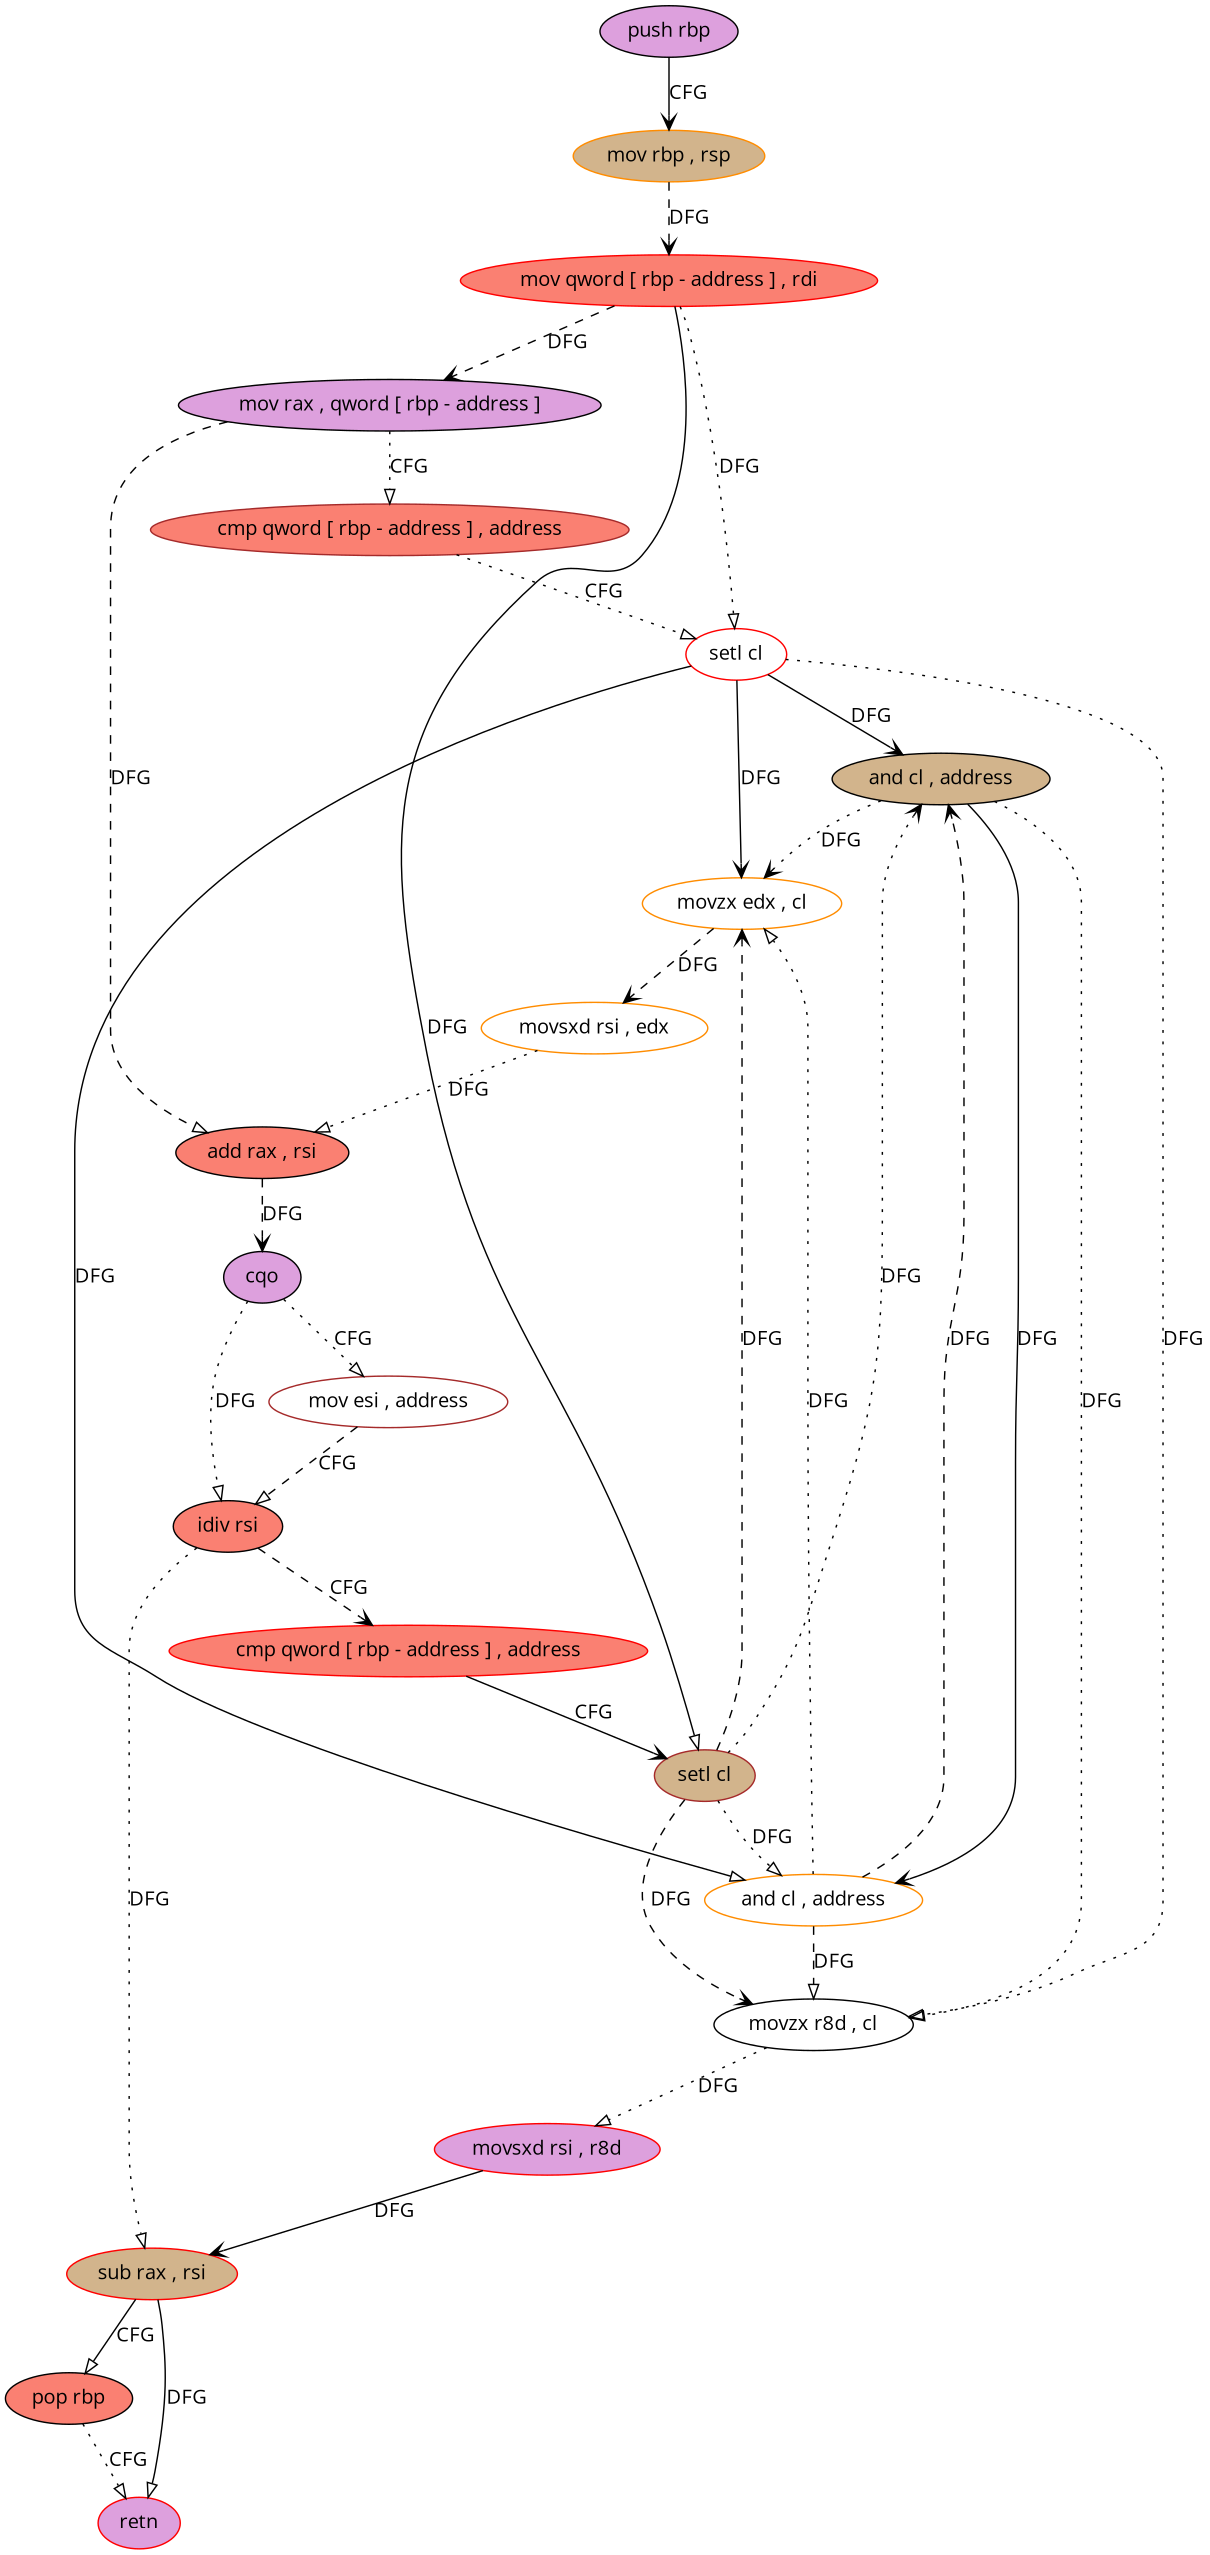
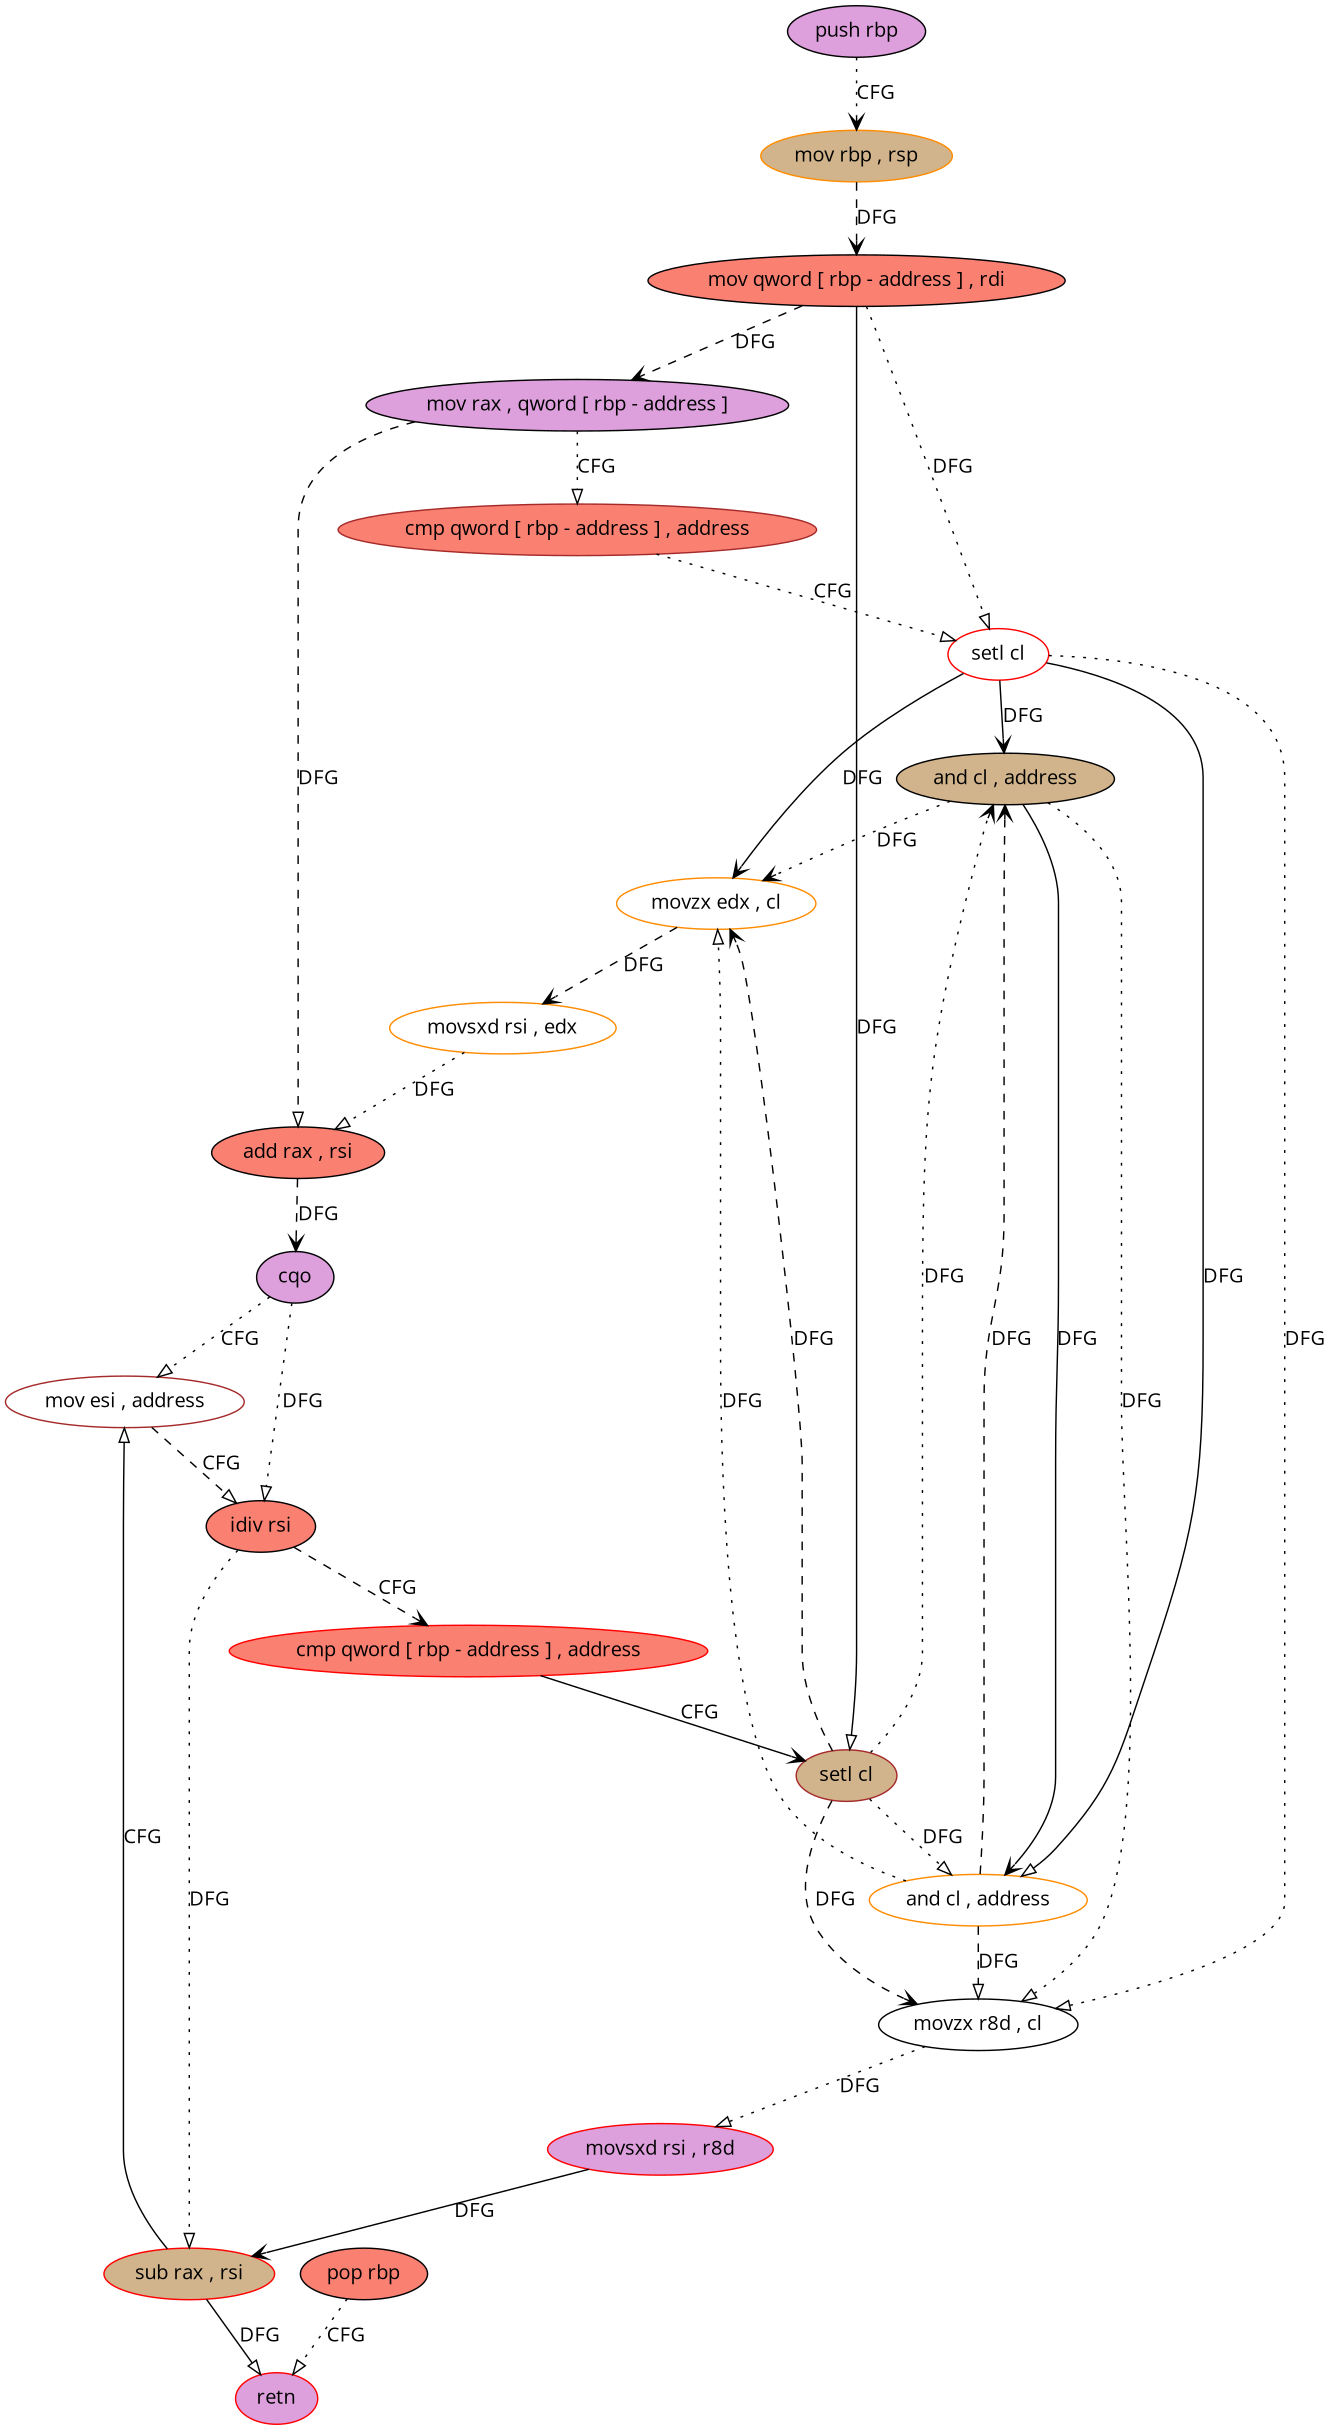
edge "push rbp" -> "mov rbp , rsp": style solid -> dotted
node "mov qword [ rbp - address ] , rdi": color red -> black
edge "sub rax , rsi" -> "pop rbp": now "sub rax , rsi" -> "mov esi , address"
